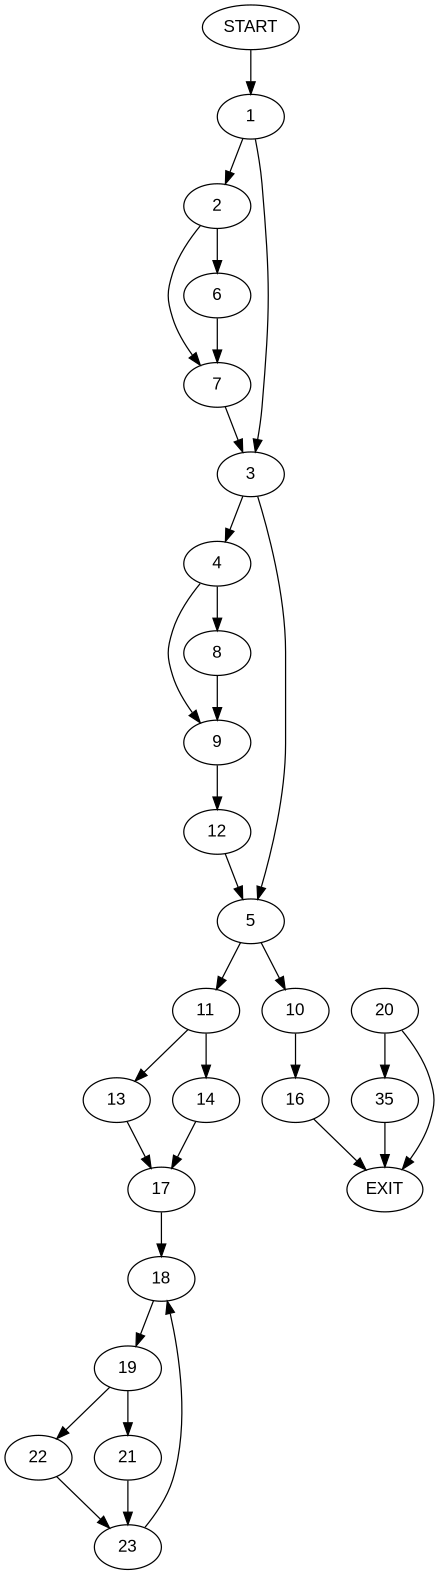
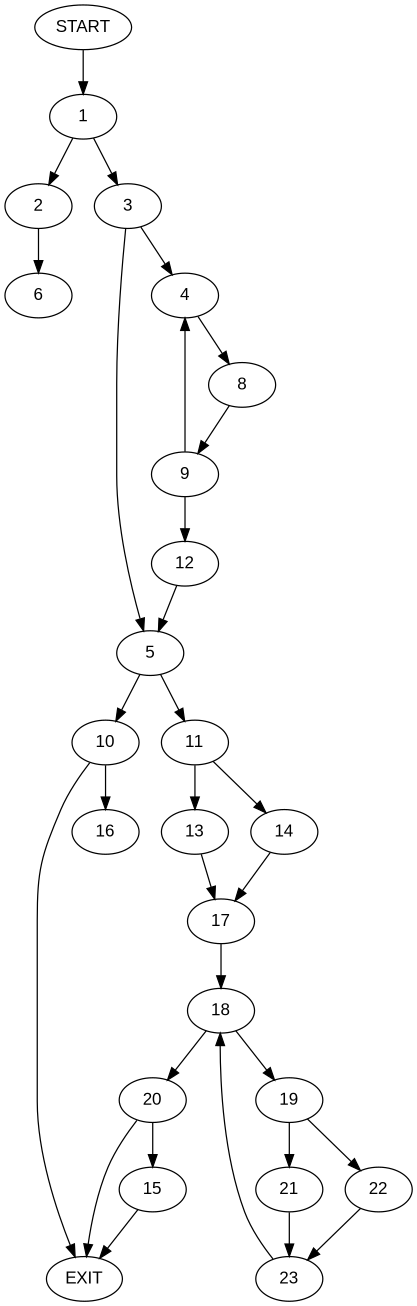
node "7": removed
edge "4" -> "9": reversed
edge "18" -> "20": added
node "35": label "35" -> "15"
edge "16" -> "EXIT": now "10" -> "EXIT"
